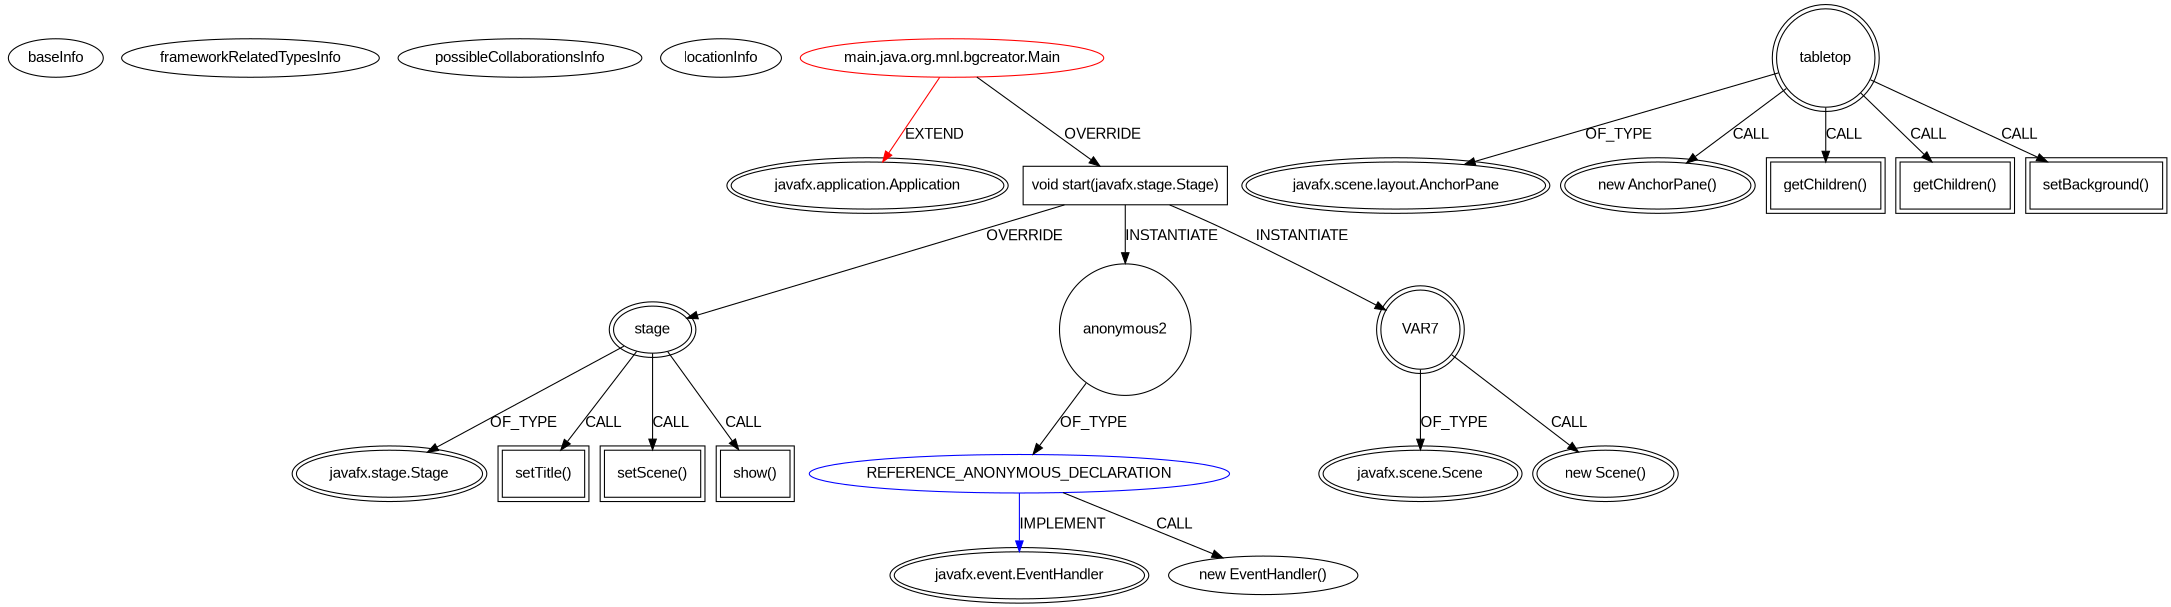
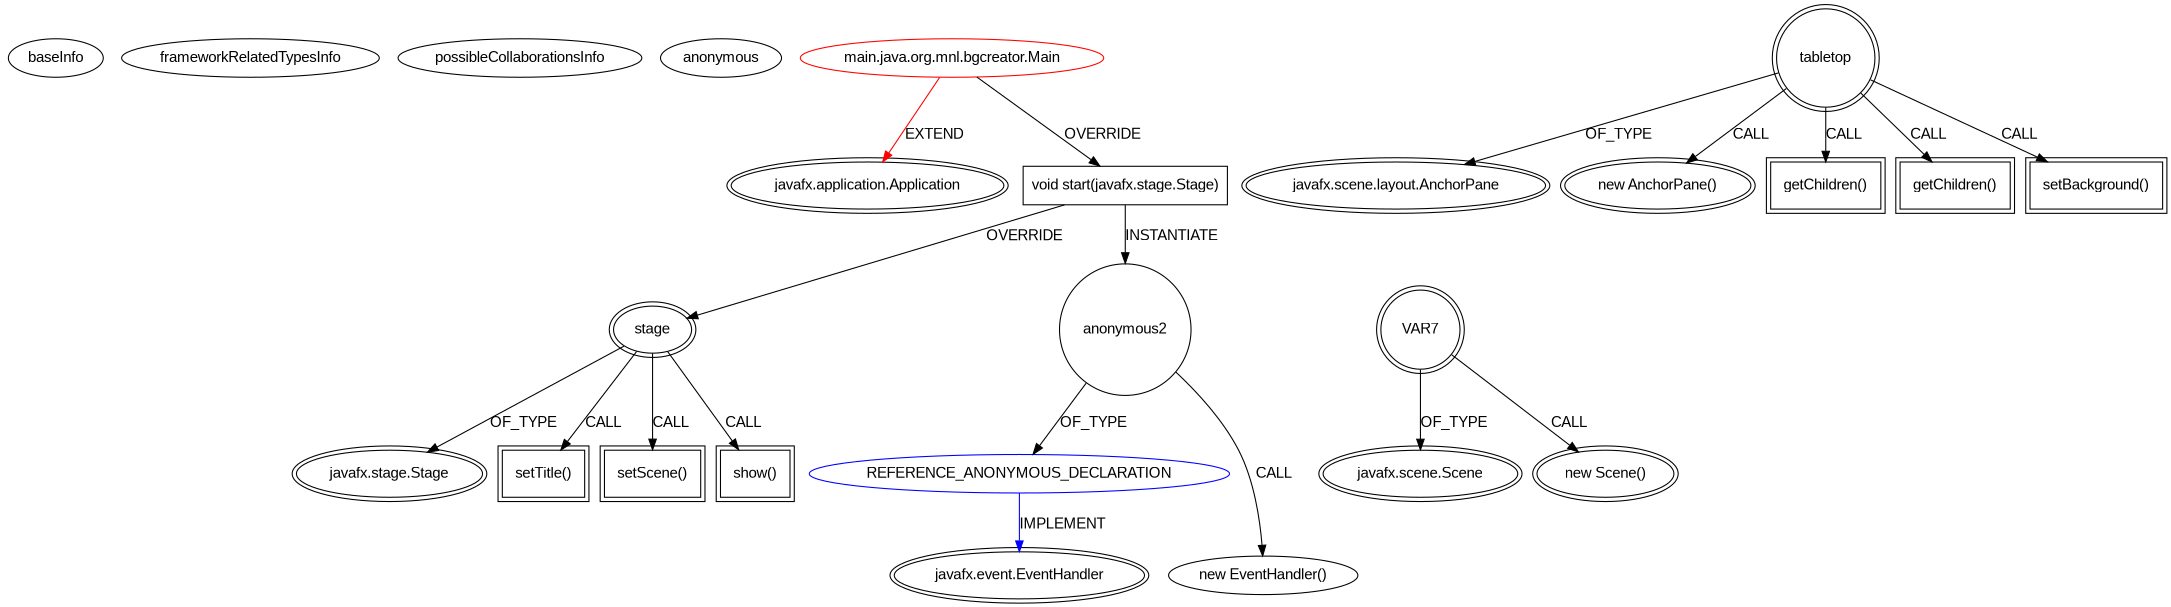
node "locationInfo": label "locationInfo" -> "anonymous"
edge "void start(javafx.stage.Stage)" -> "VAR7": removed, label "INSTANTIATE"
edge "REFERENCE_ANONYMOUS_DECLARATION" -> "new EventHandler()": now "anonymous2" -> "new EventHandler()"
